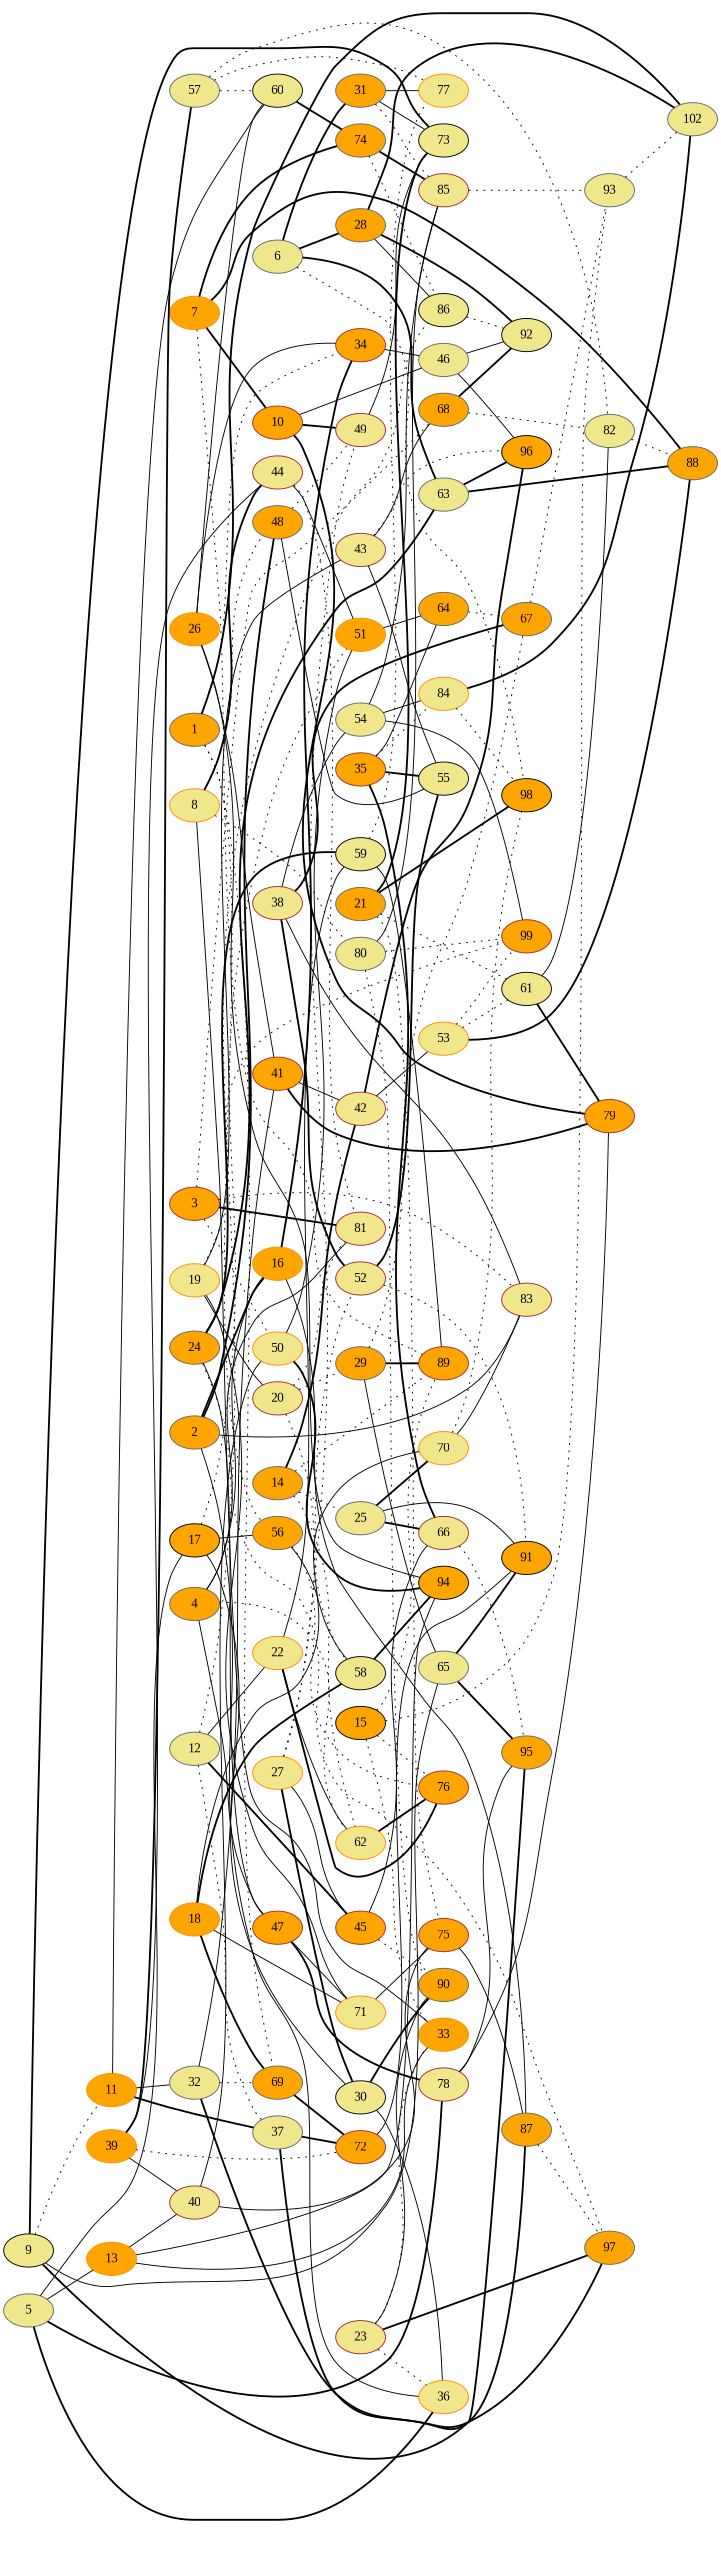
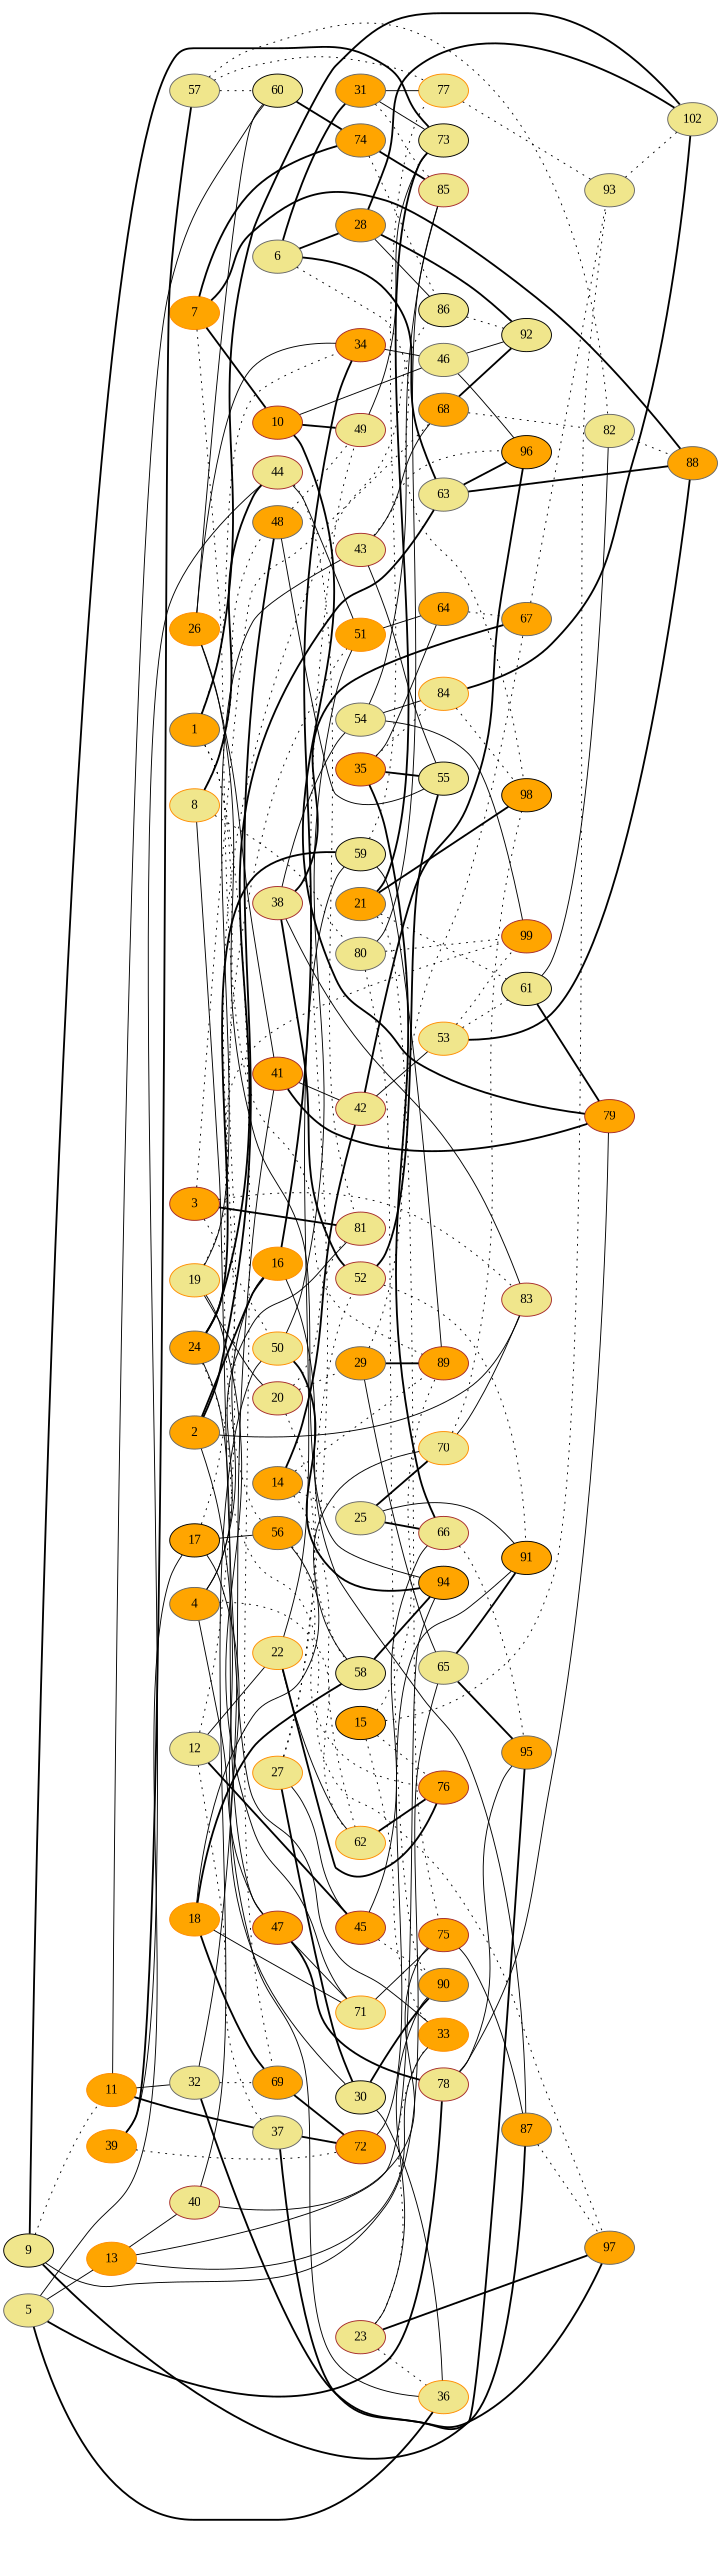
edge "85" -- "93": now "77" -- "93"
edge "39" -- "40": removed
